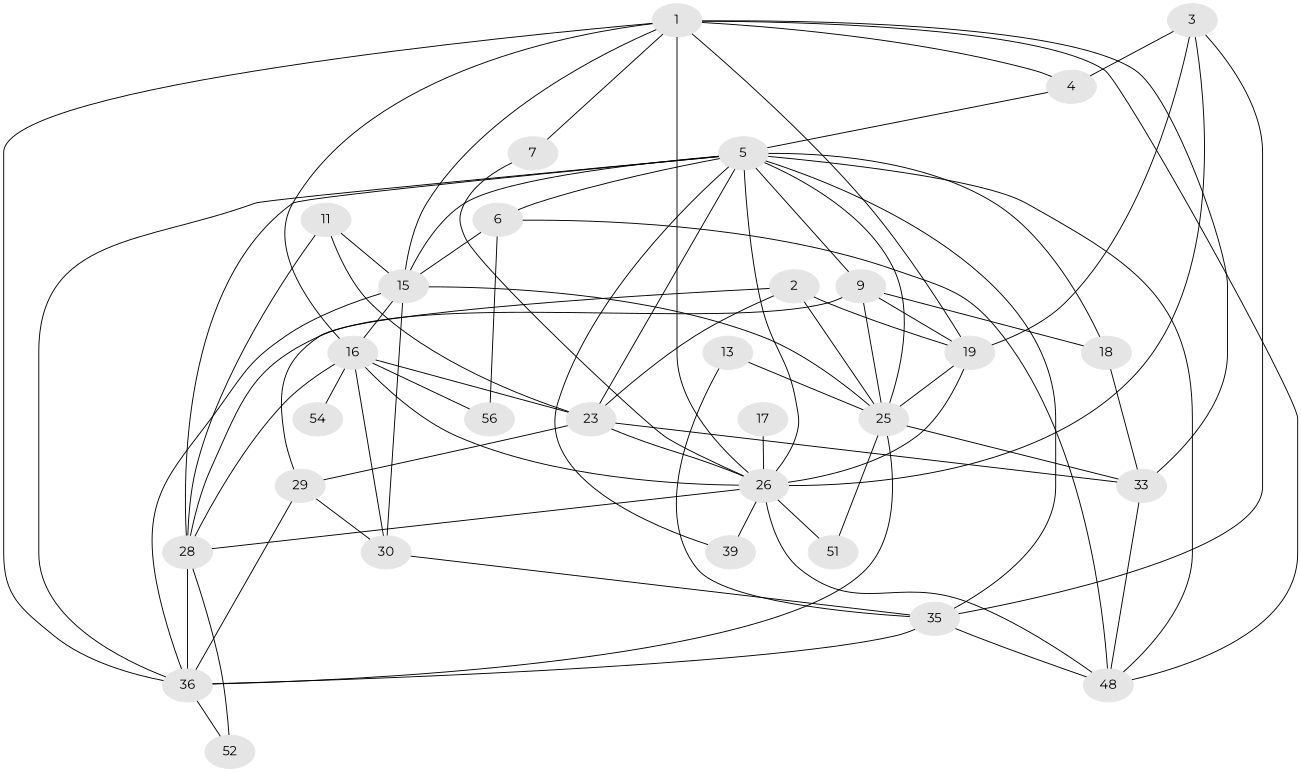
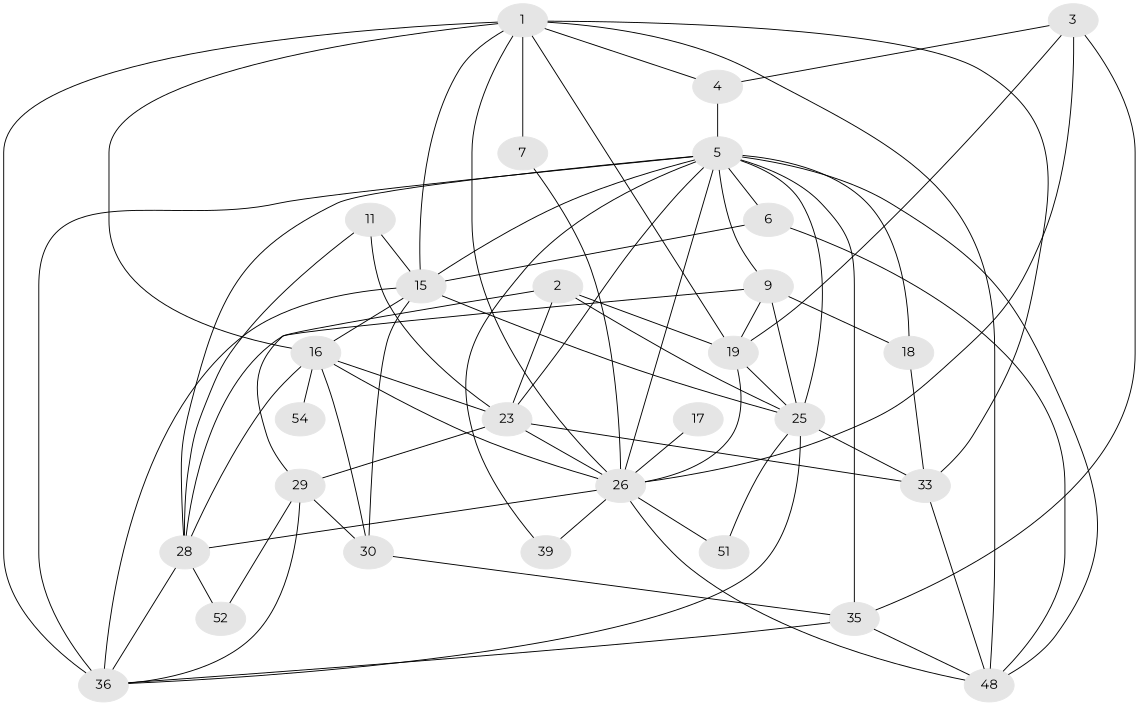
node "13": removed
node "56": removed
edge "36" -- "52": now "29" -- "52"
